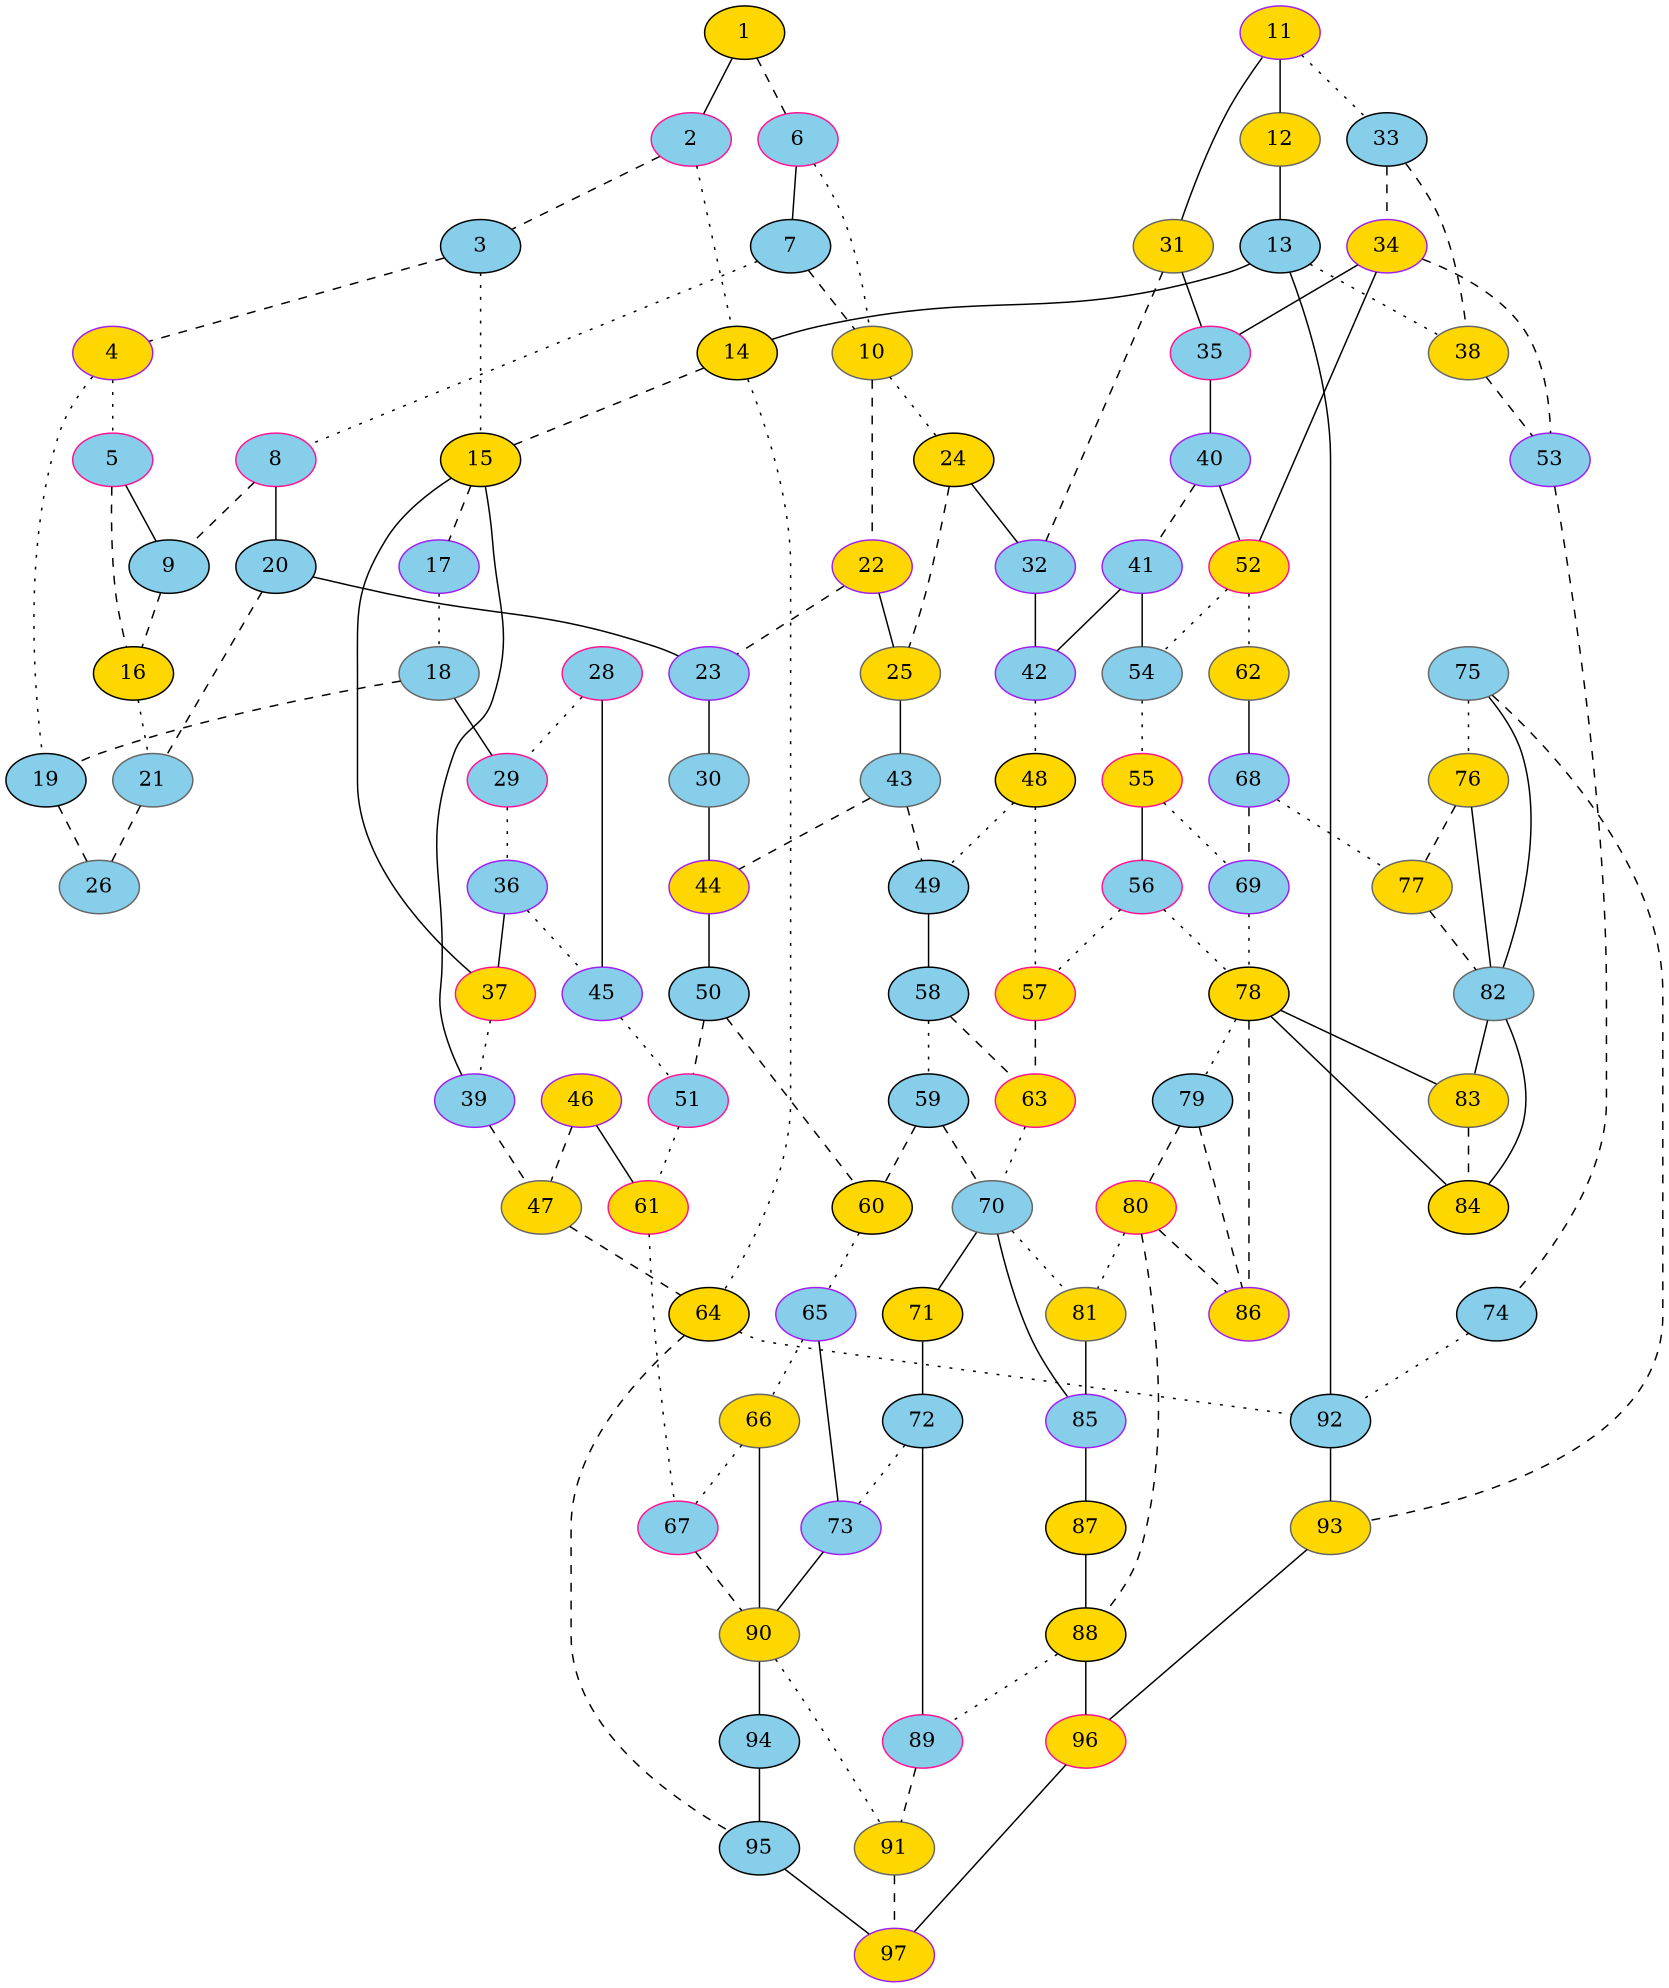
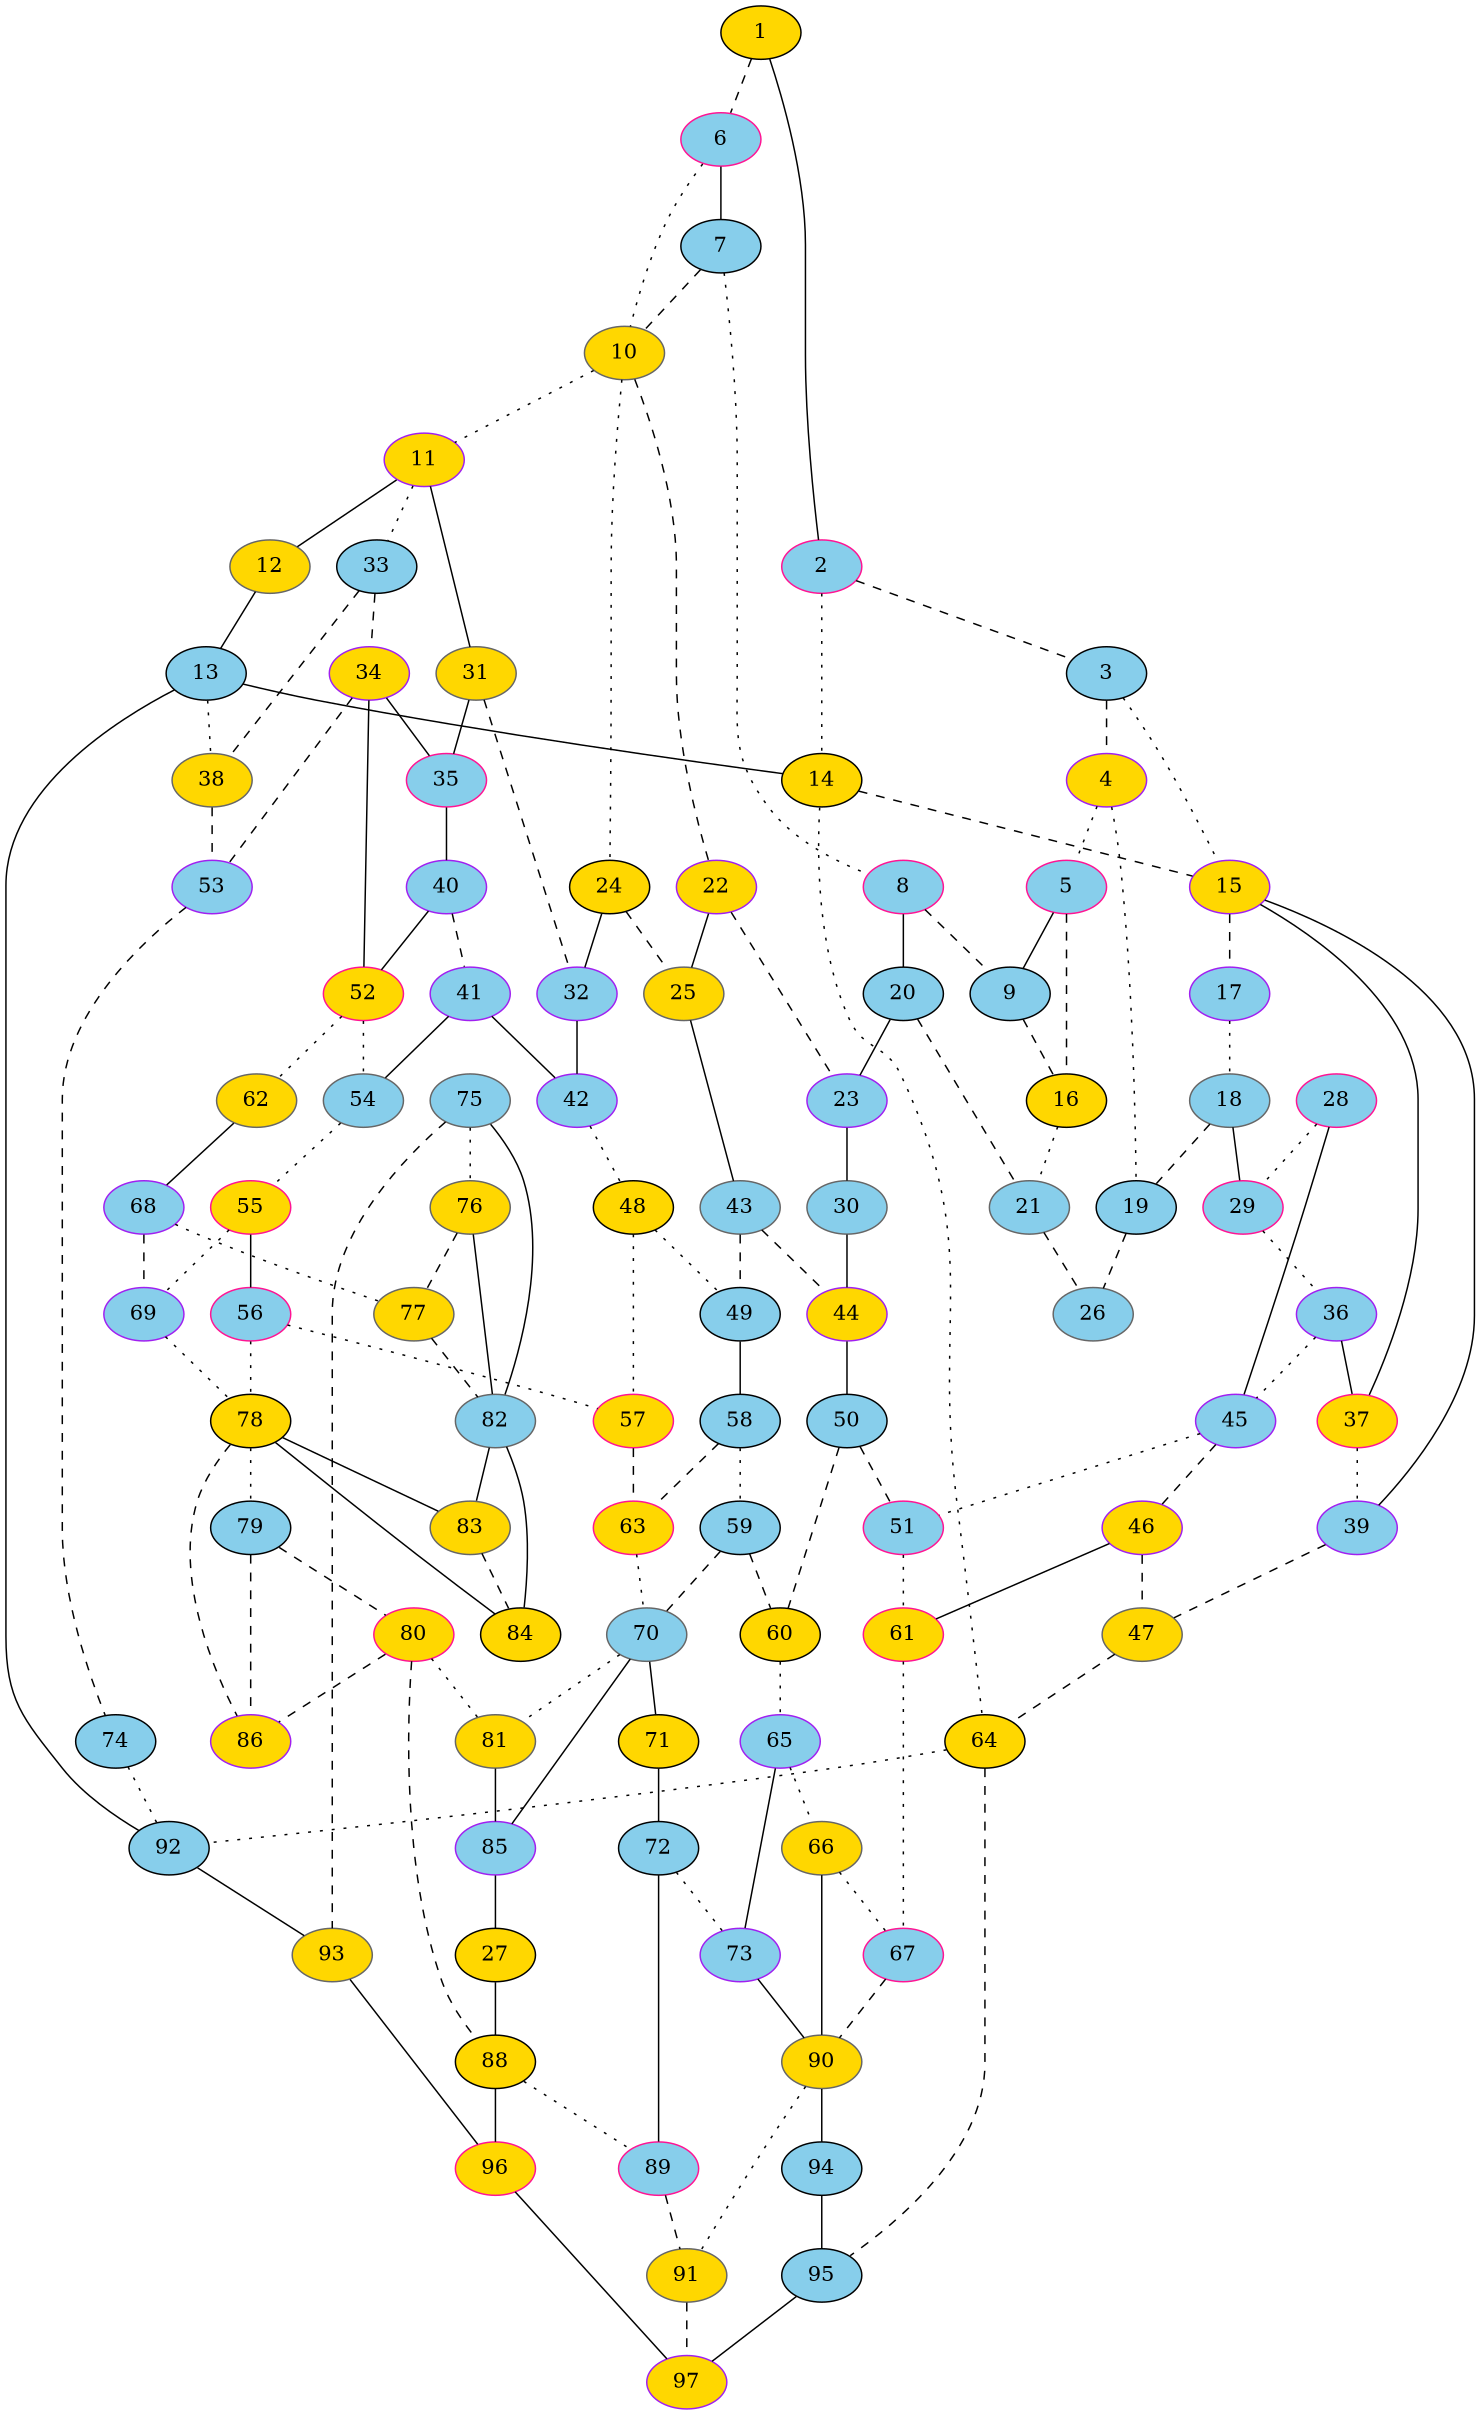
edge "10" -- "11": added
node "15": color black -> purple
edge "45" -- "46": added
node "87": label "87" -> "27"
